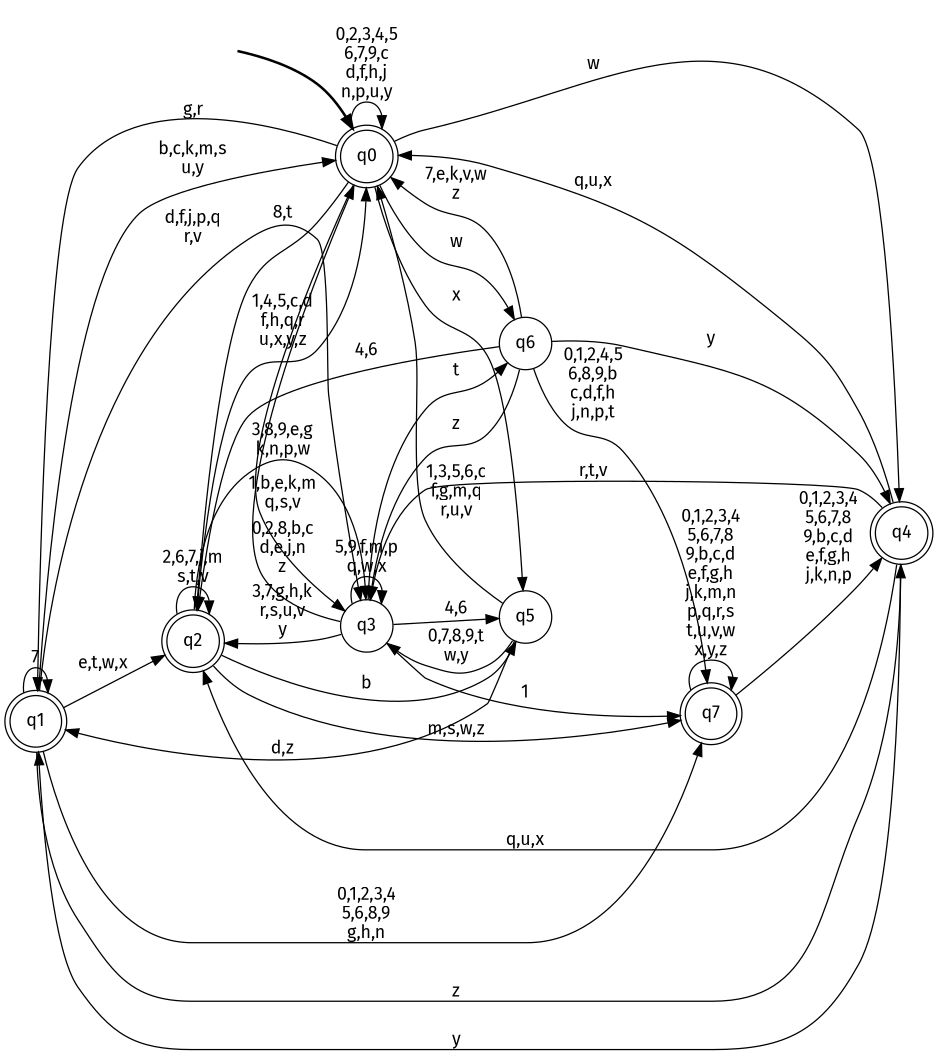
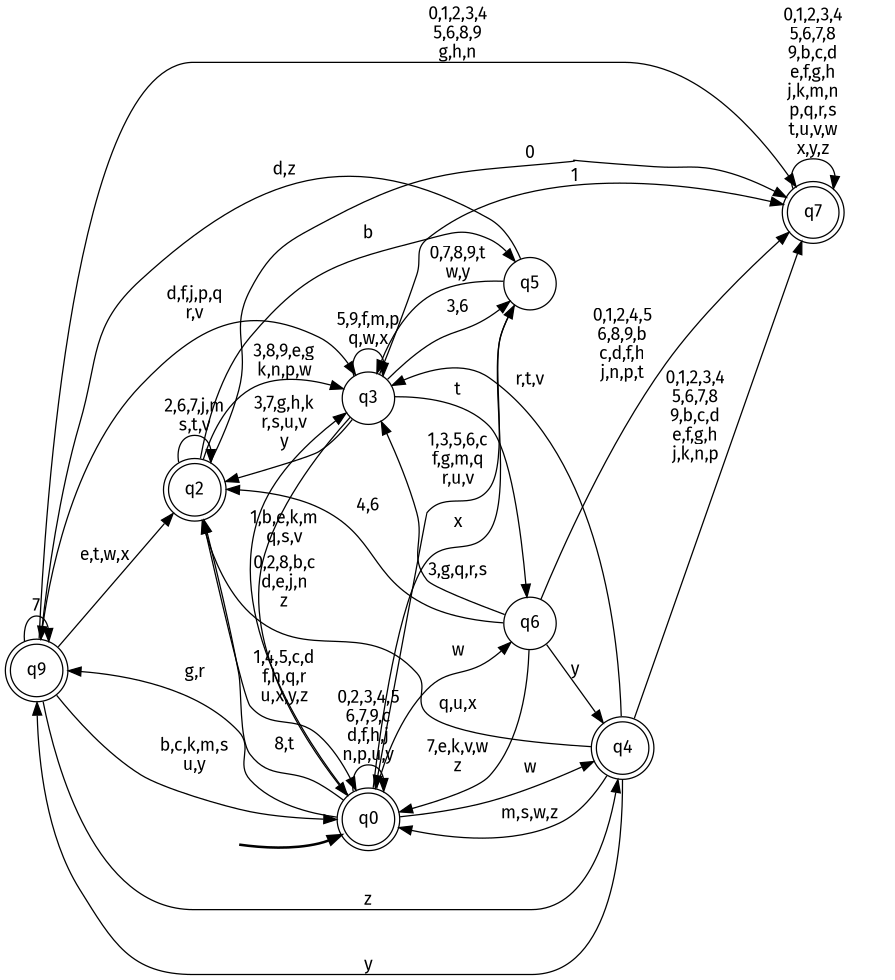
edge "q4" -> "q0": label "q,u,x" -> "m,s,w,z"
edge "q6" -> "q3": label "z" -> "3,g,q,r,s"
edge "q3" -> "q5": label "4,6" -> "3,6"
edge "q7" -> "q4": reversed
node "q1": label "q1" -> "q9"
edge "q2" -> "q7": label "m,s,w,z" -> "0"
